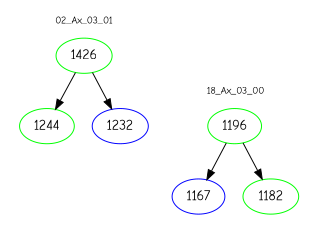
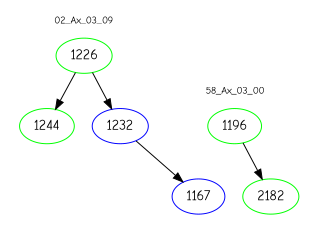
cluster "02_Ax_03_01": label "02_Ax_03_01" -> "02_Ax_03_09"
node "1426": label "1426" -> "1226"
cluster "18_Ax_03_00": label "18_Ax_03_00" -> "58_Ax_03_00"
edge "1196" -> "1167": now "1232" -> "1167"
node "1182": label "1182" -> "2182"
